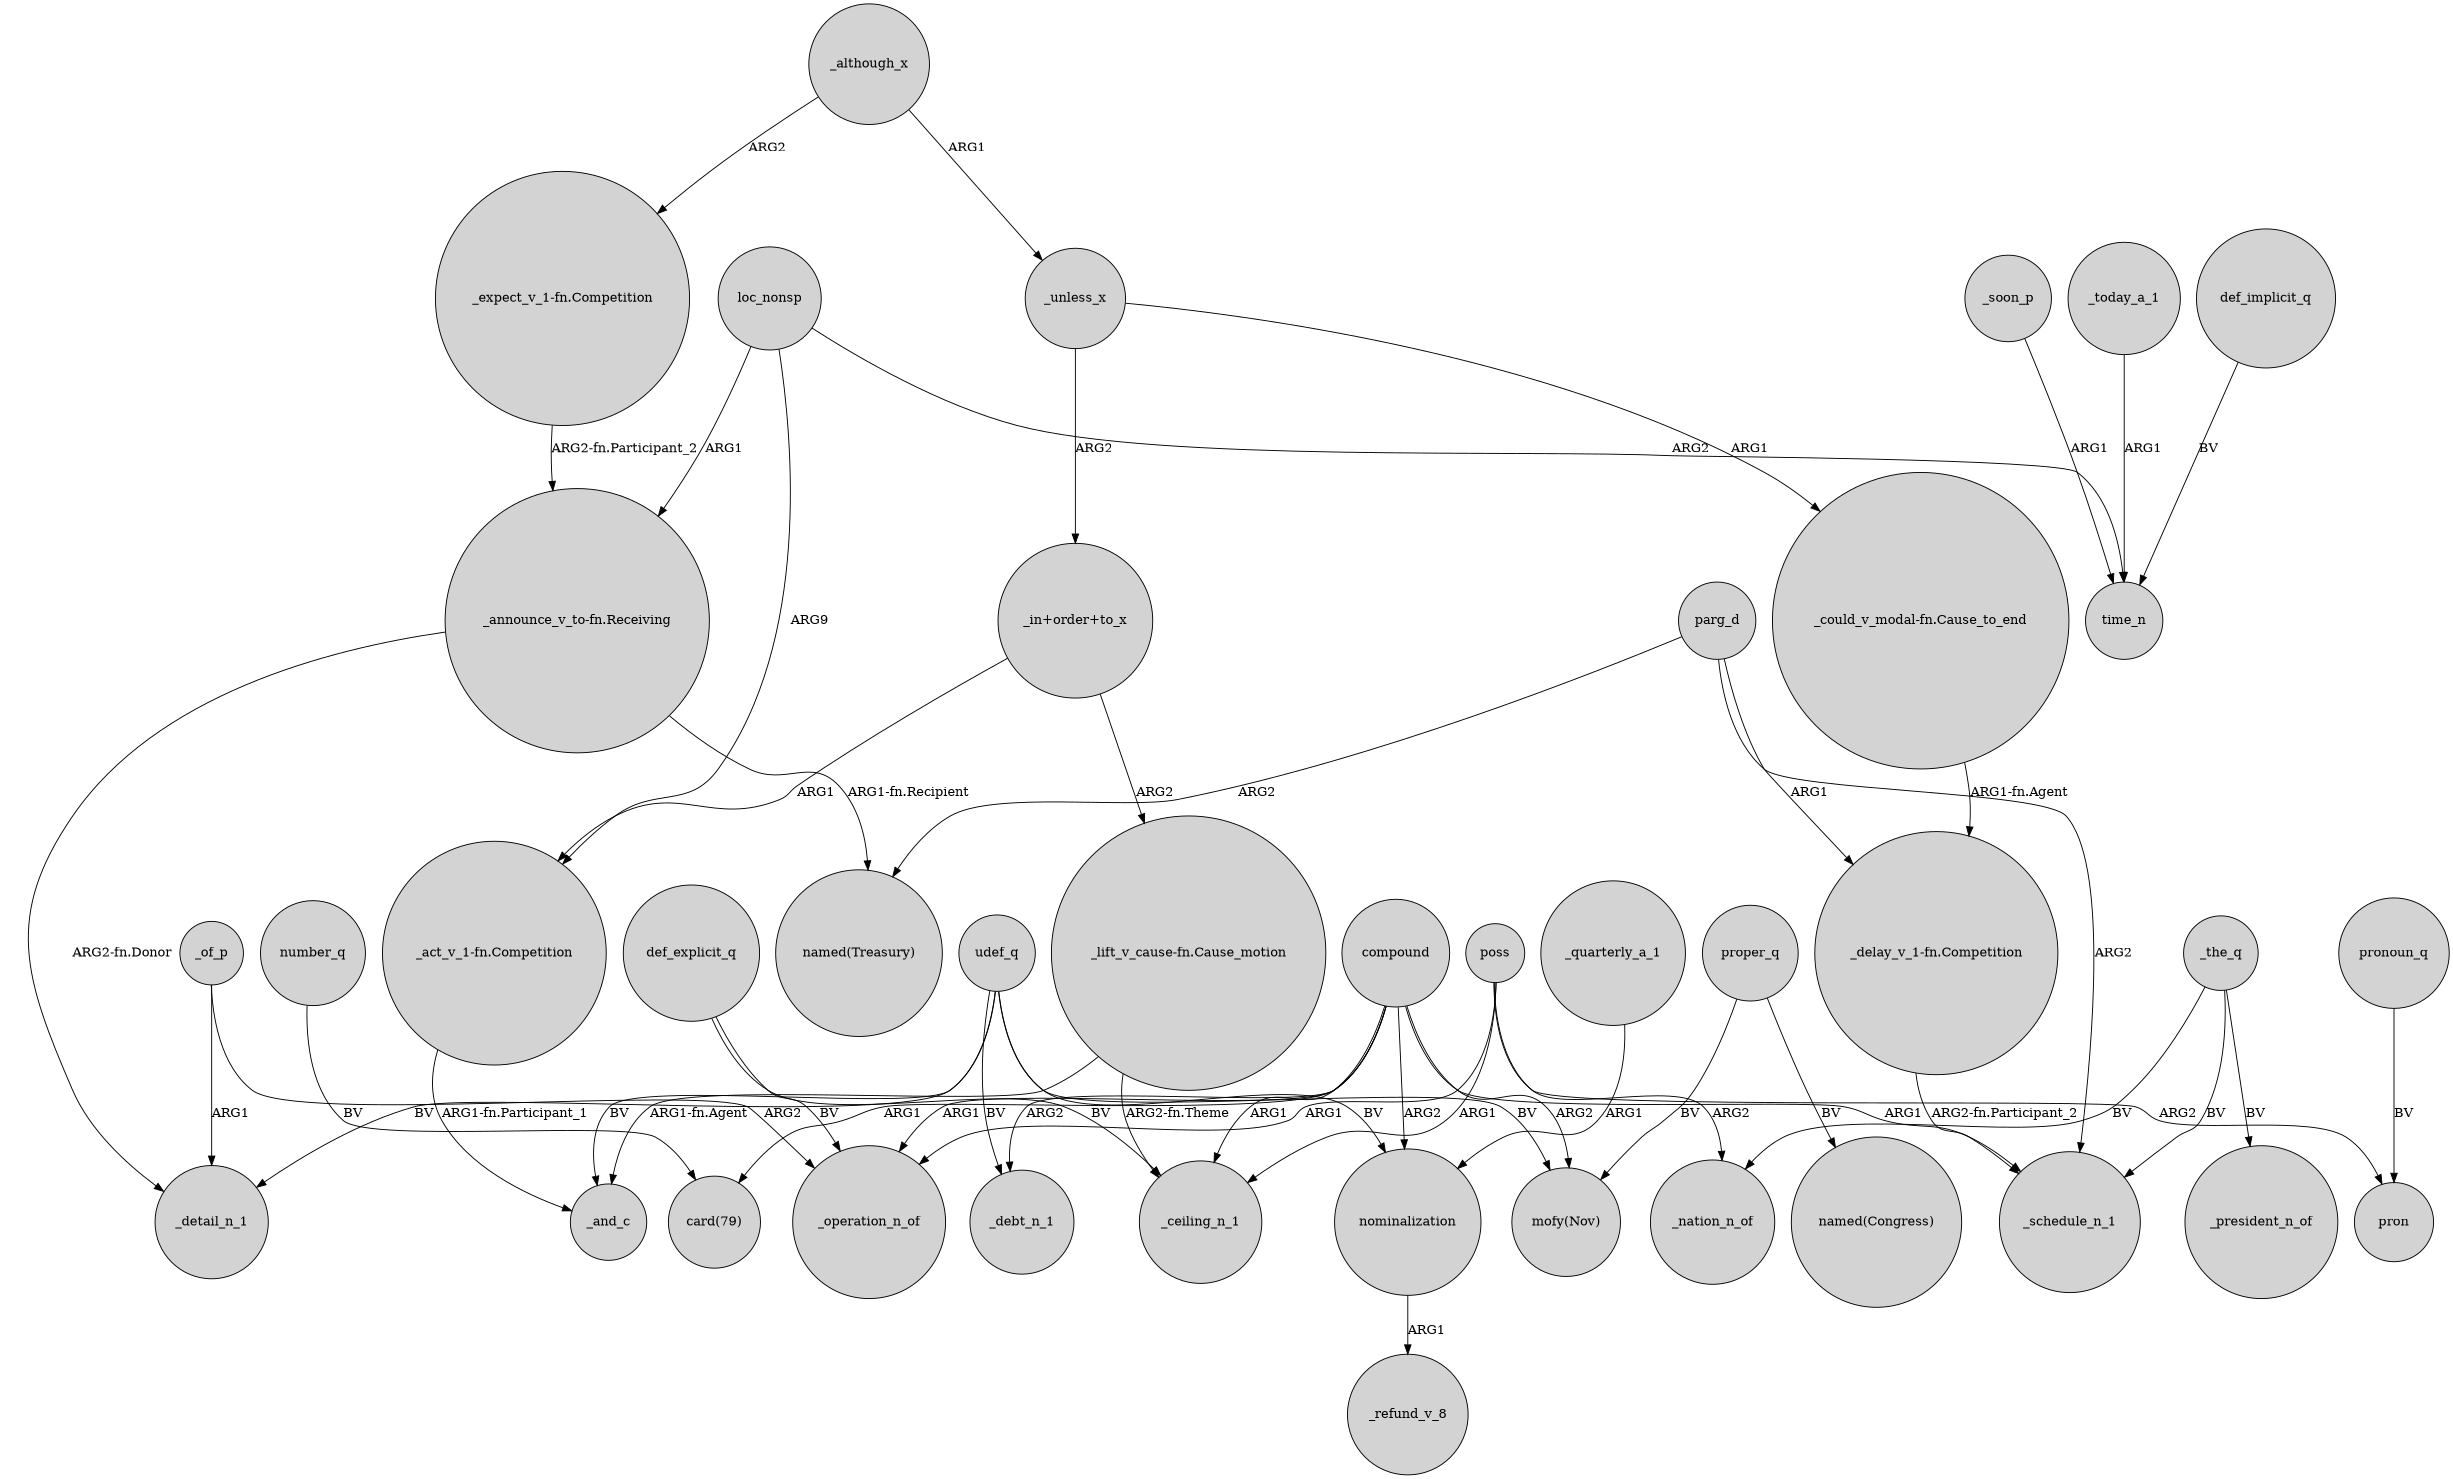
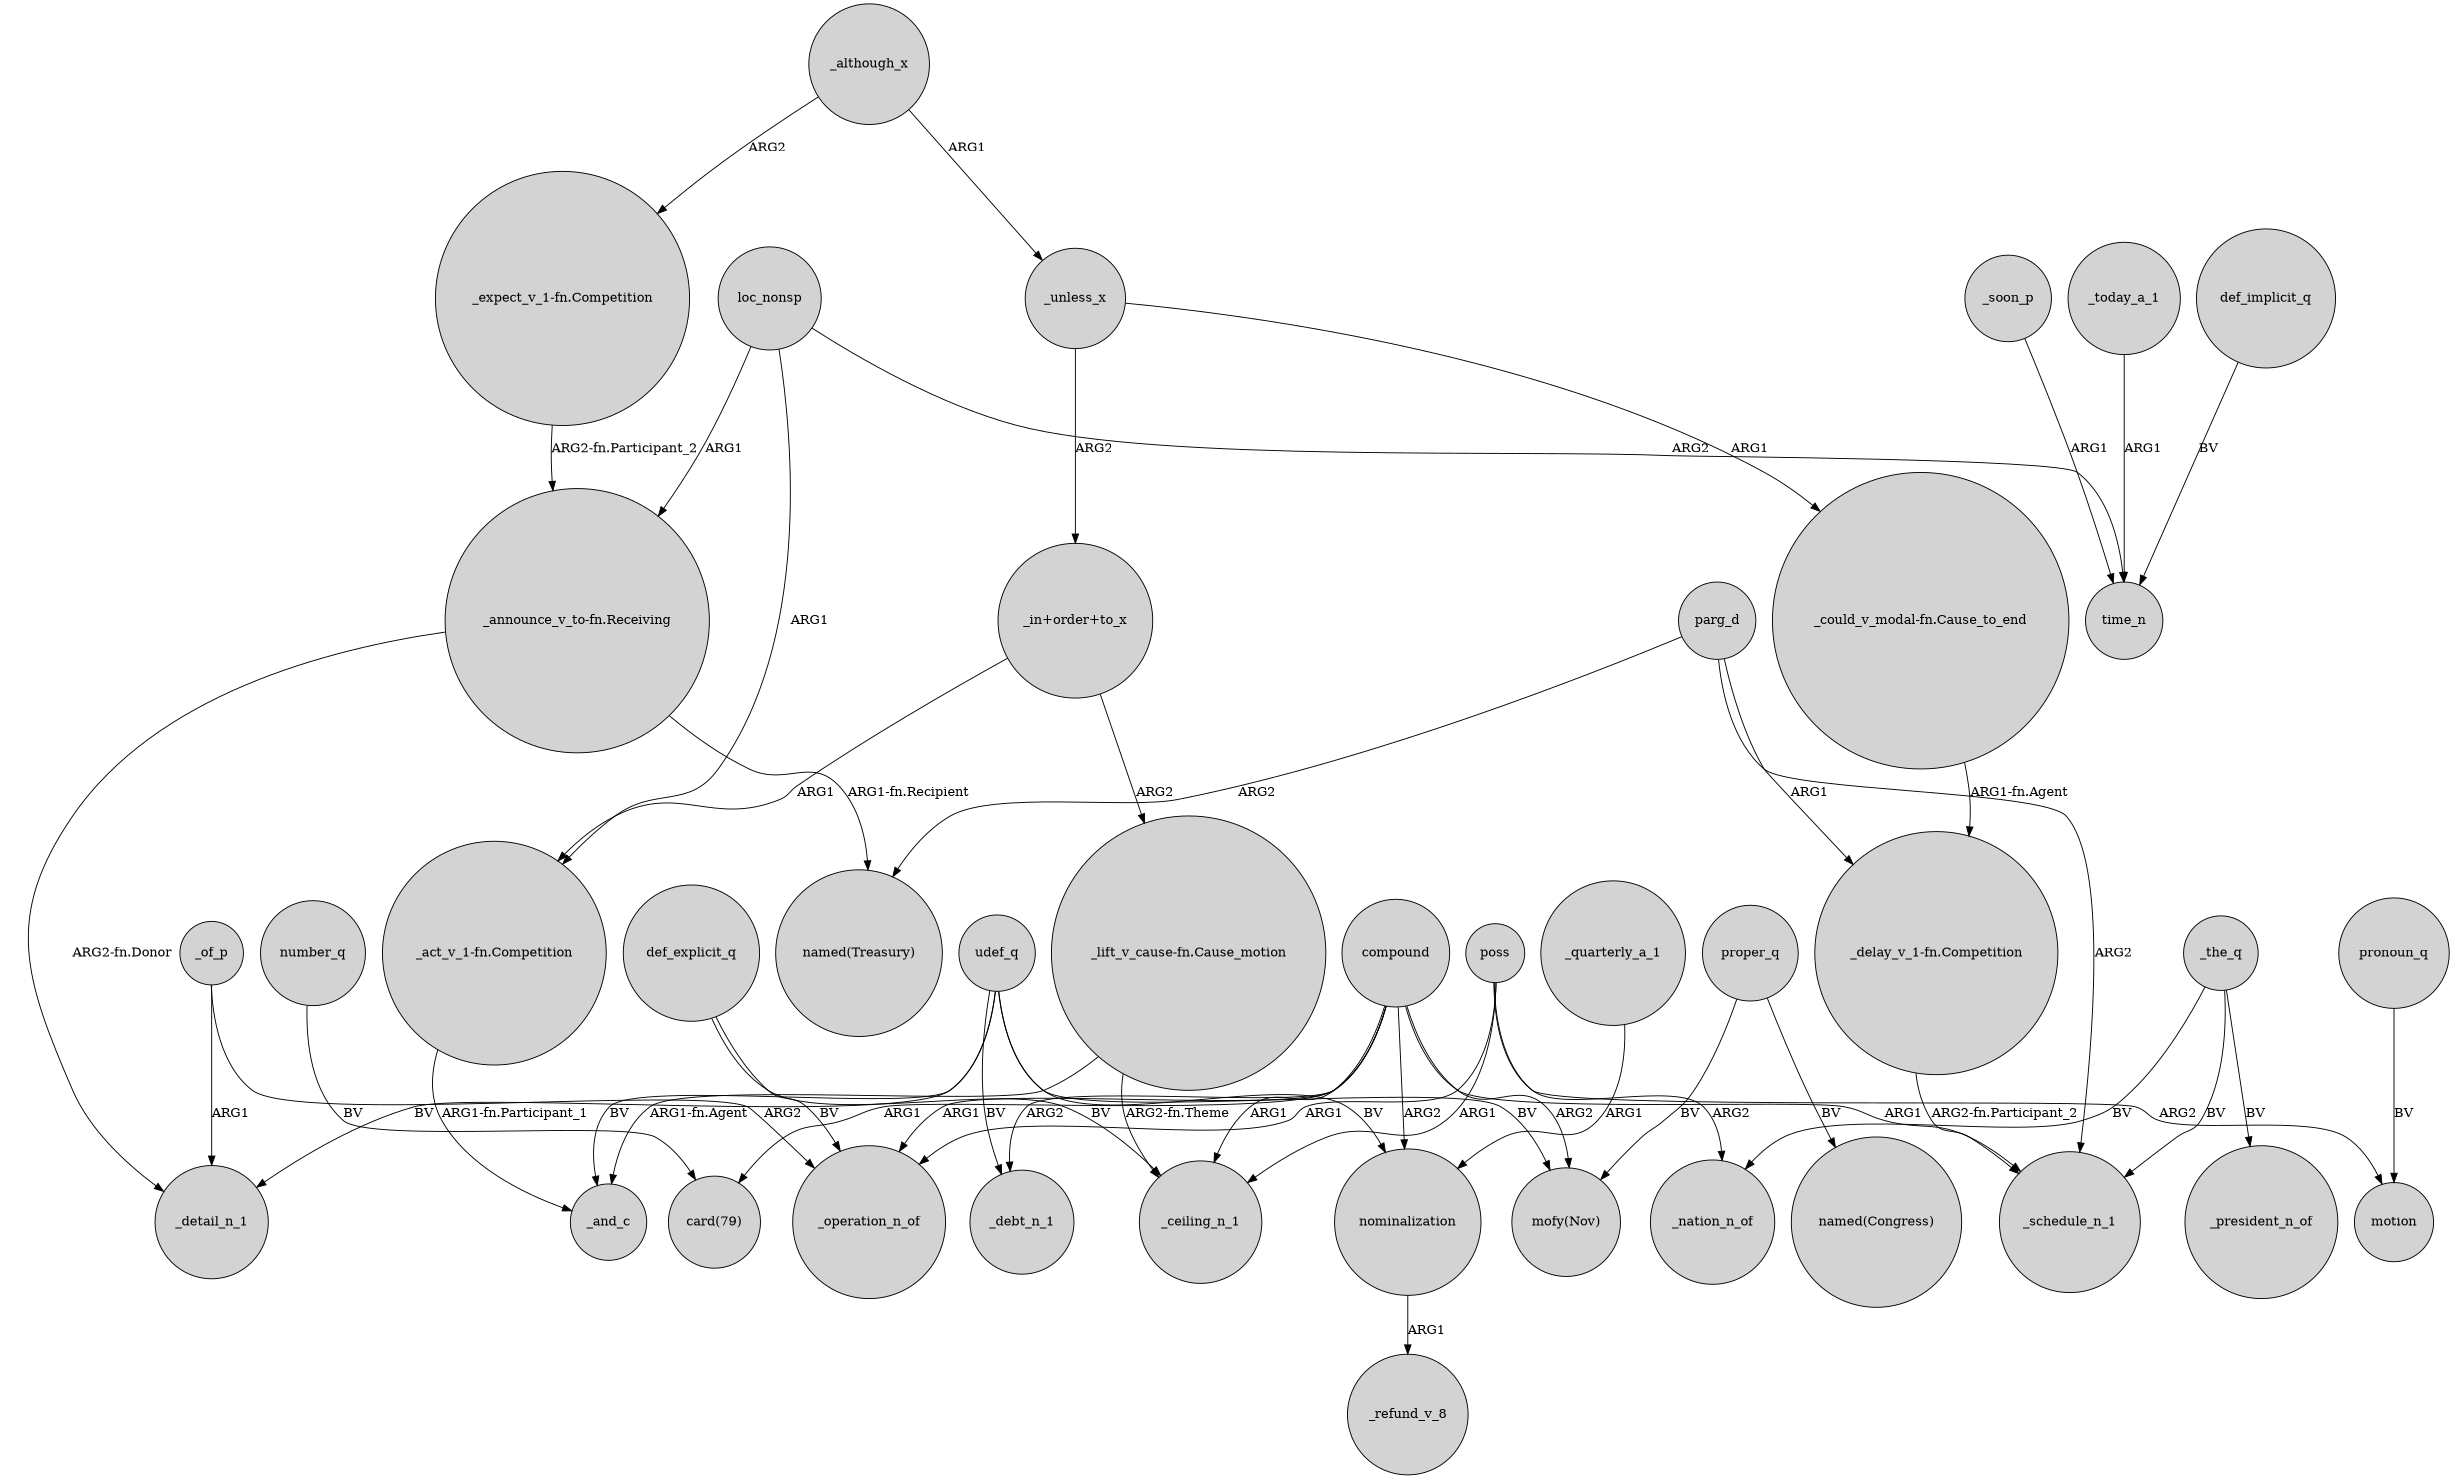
edge "loc_nonsp" -> "_act_v_1-fn.Competition": label "ARG9" -> "ARG1"
node "pron": label "pron" -> "motion"
